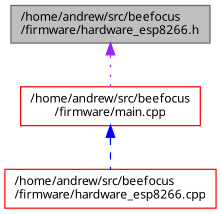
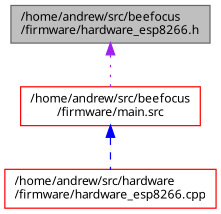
node "/home/andrew/src/beefocus /firmware/main.cpp": label "/home/andrew/src/beefocus /firmware/main.cpp" -> "/home/andrew/src/beefocus /firmware/main.src"
node "/home/andrew/src/beefocus /firmware/hardware_esp8266.cpp": label "/home/andrew/src/beefocus /firmware/hardware_esp8266.cpp" -> "/home/andrew/src/hardware /firmware/hardware_esp8266.cpp"
